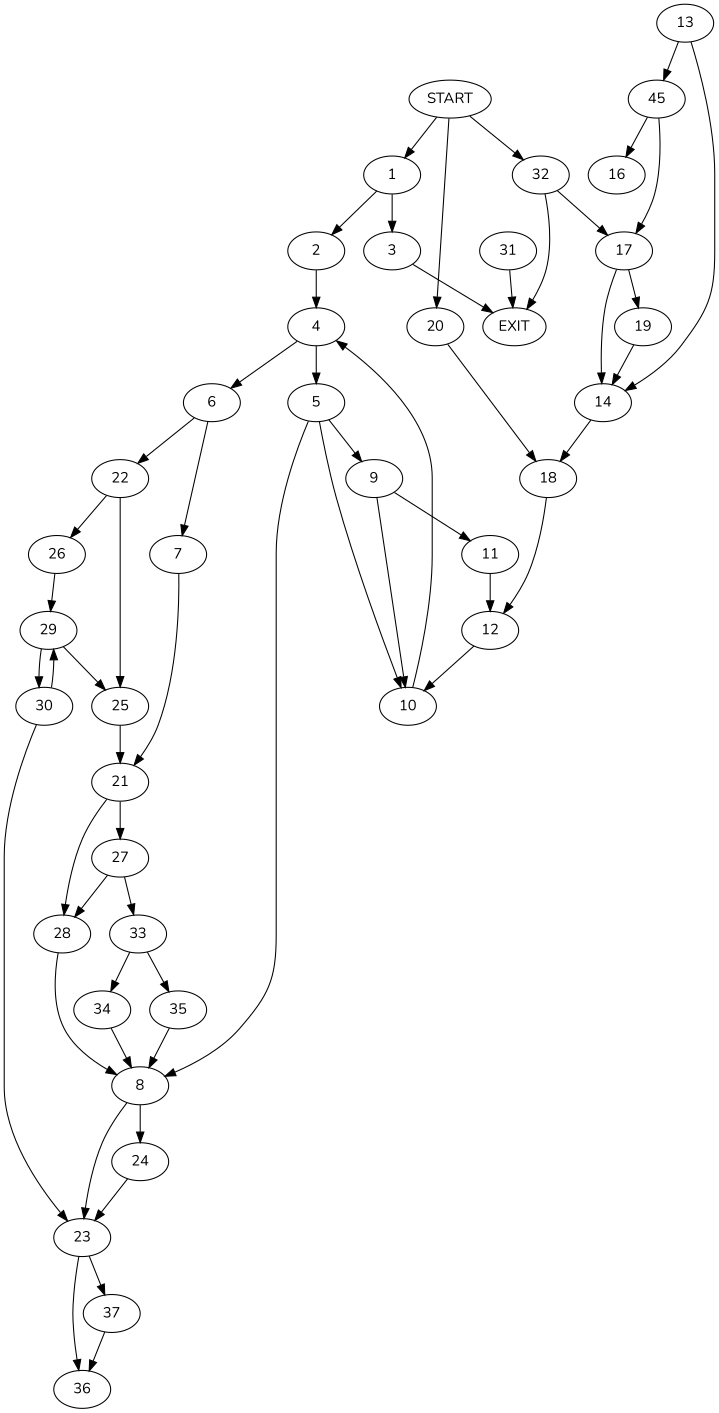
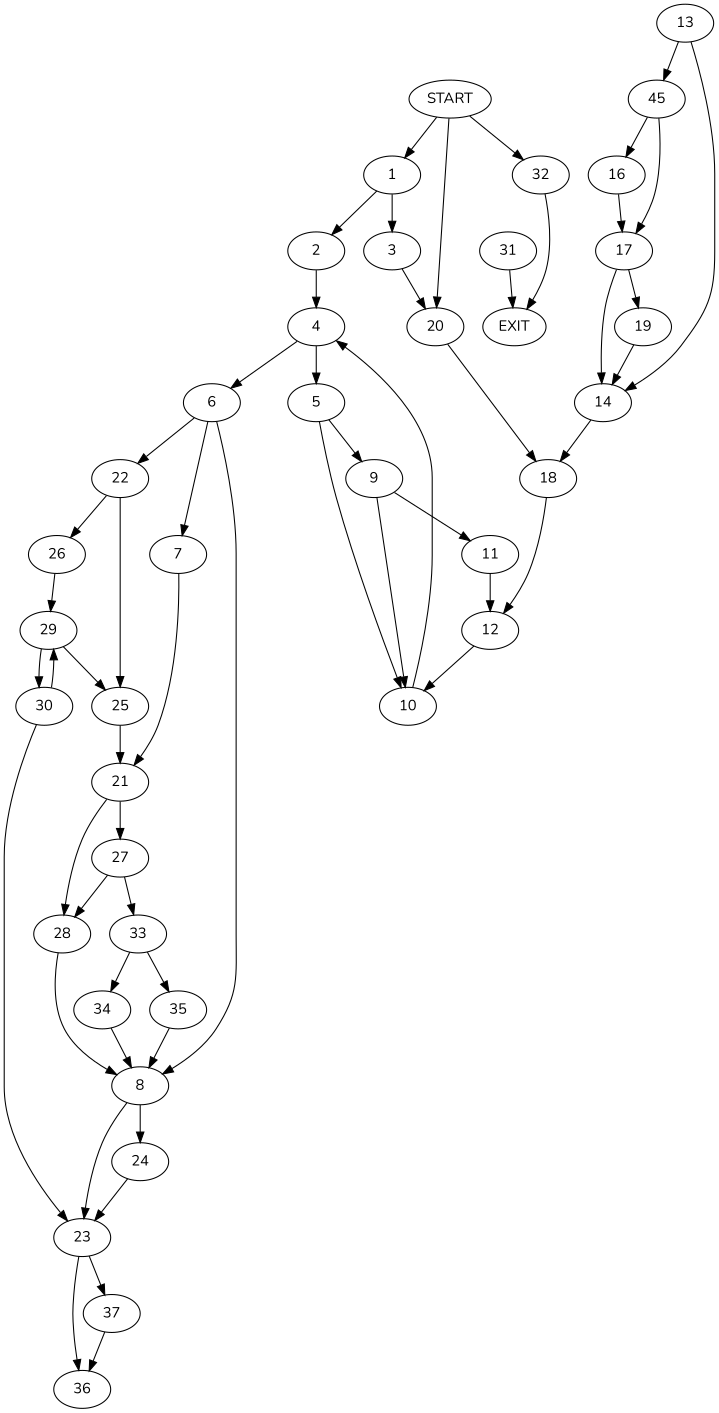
edge "32" -> "17": now "16" -> "17"
edge "3" -> "EXIT": now "3" -> "20"
edge "5" -> "8": now "6" -> "8"
